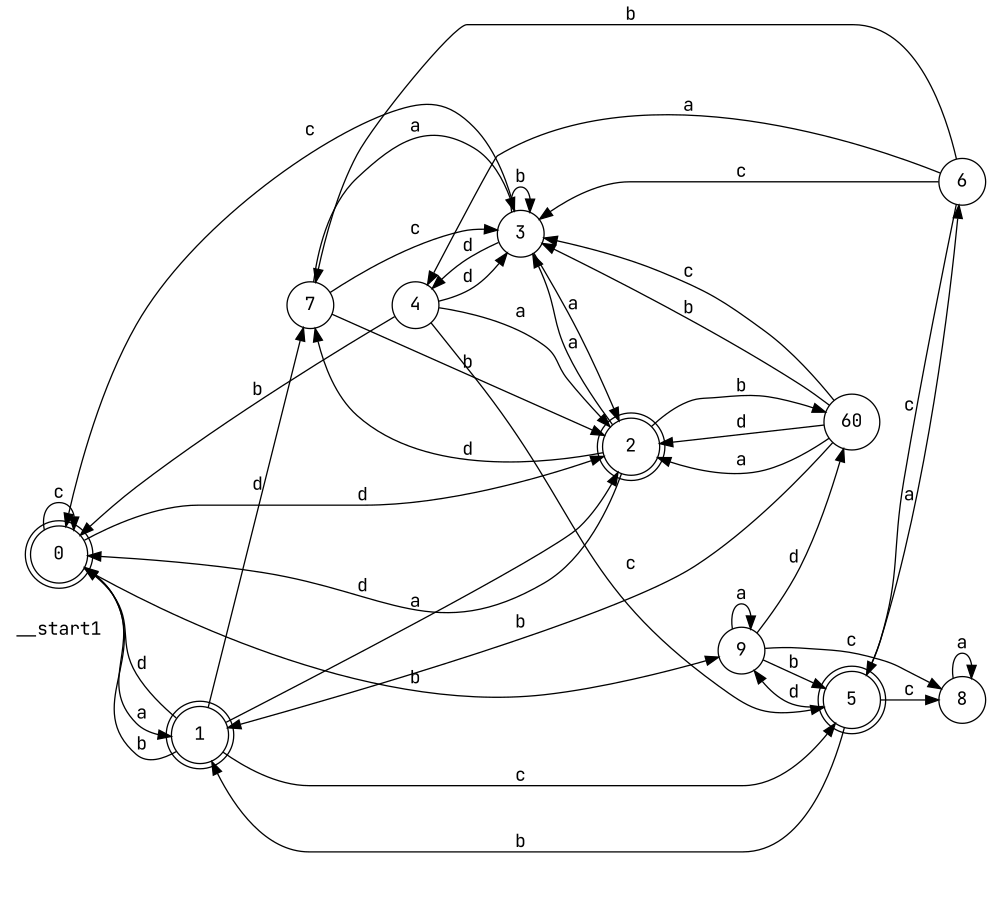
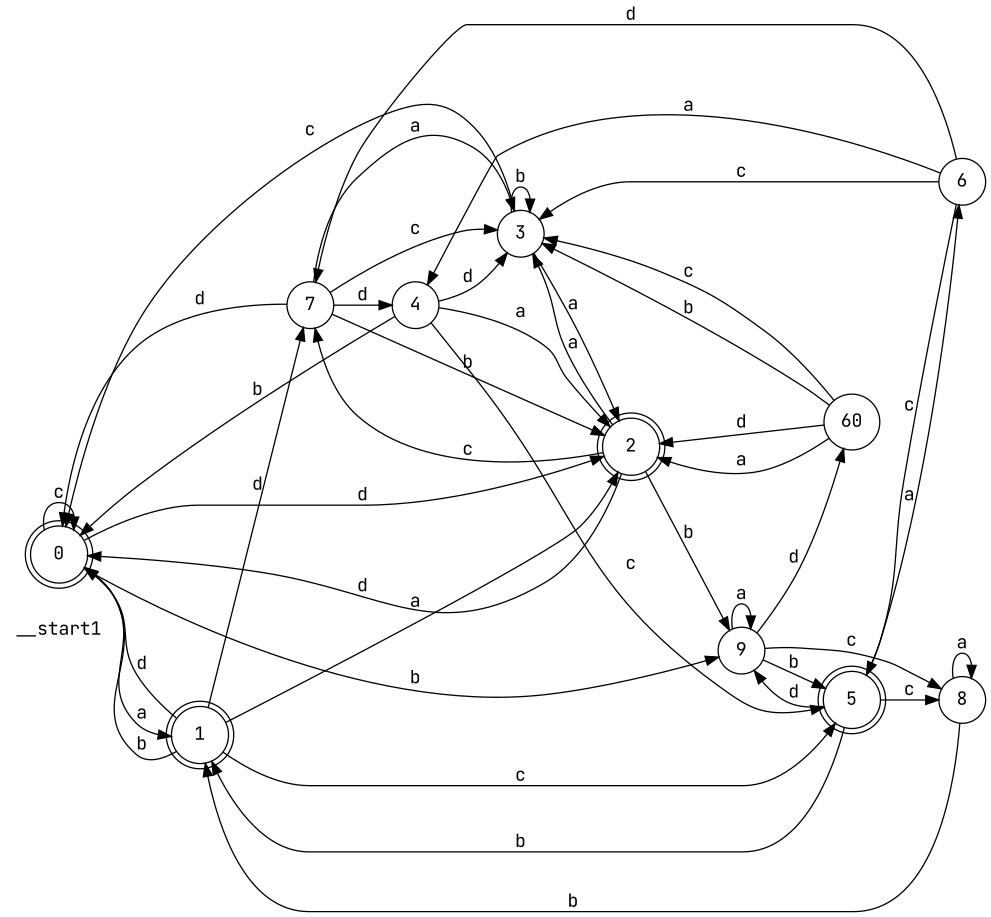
edge "6" -> "7": label "b" -> "d"
edge "3" -> "4": now "7" -> "4"
edge "7" -> "0": added, label "d"
edge "2" -> "60": now "2" -> "9"
edge "2" -> "7": label "d" -> "c"
edge "60" -> "1": now "8" -> "1"
